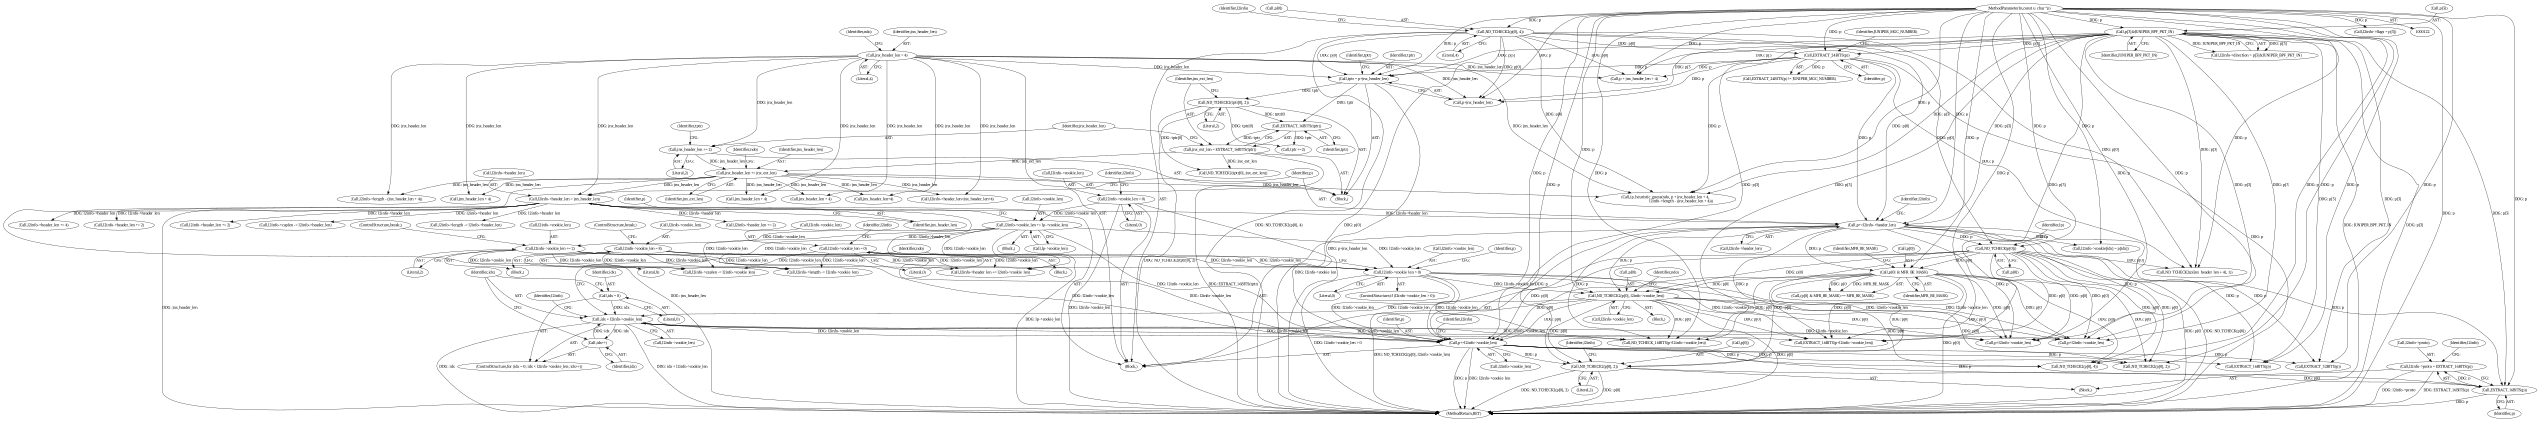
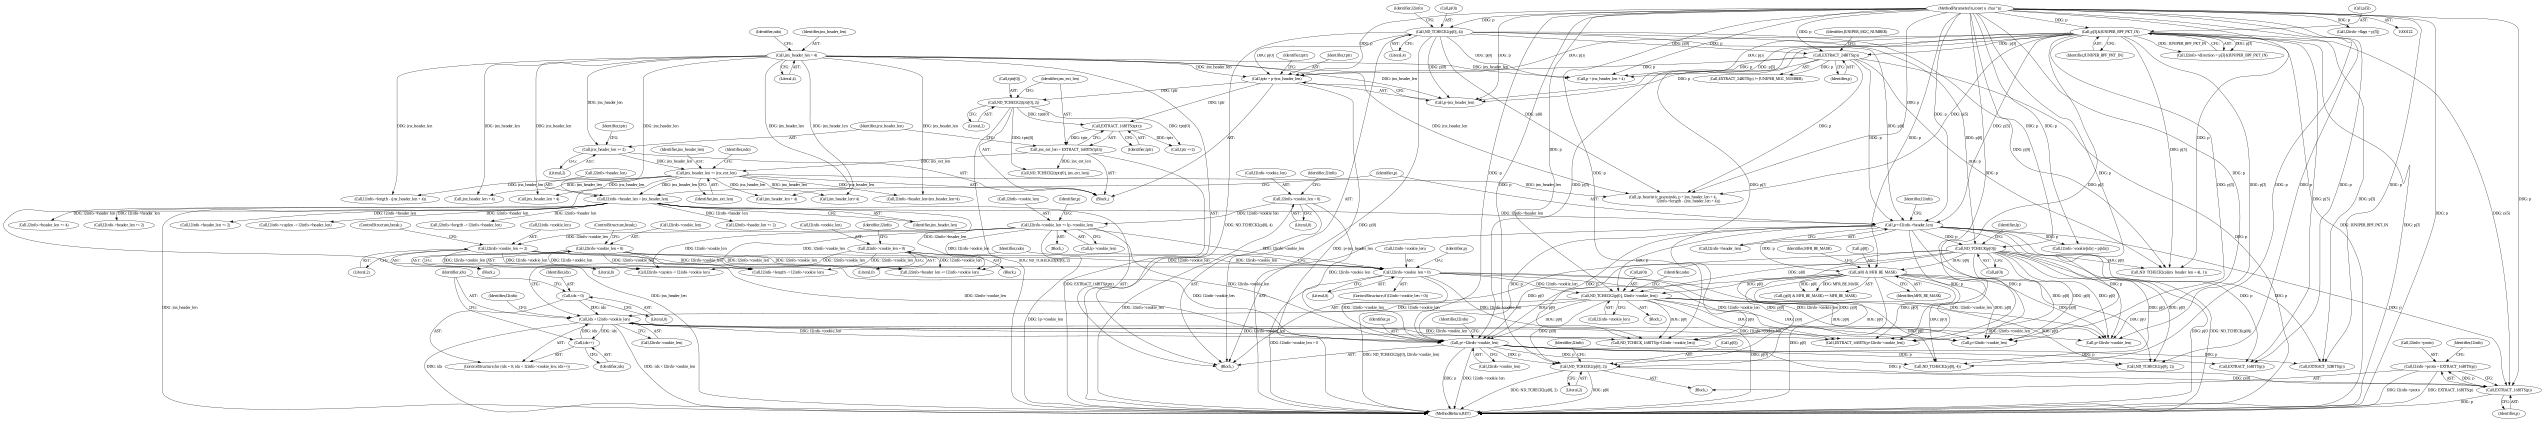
node "(Call,tptr[0])": added
